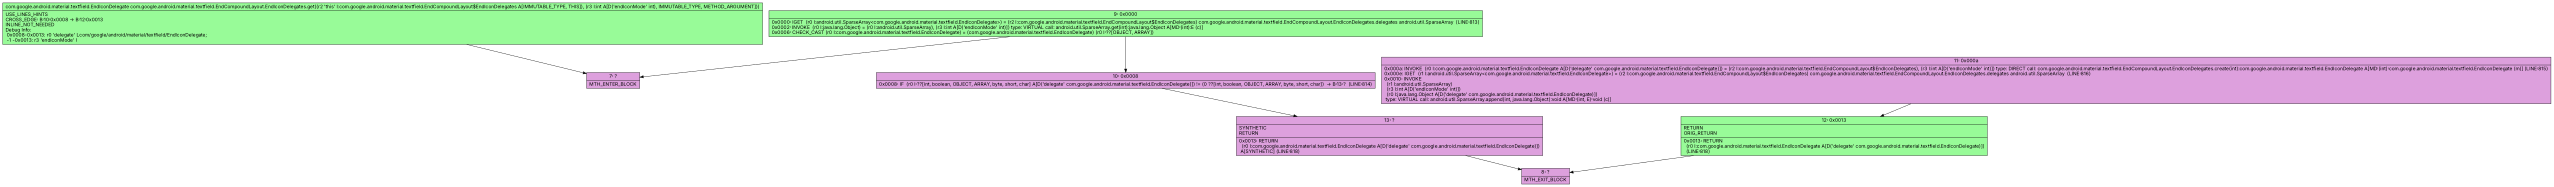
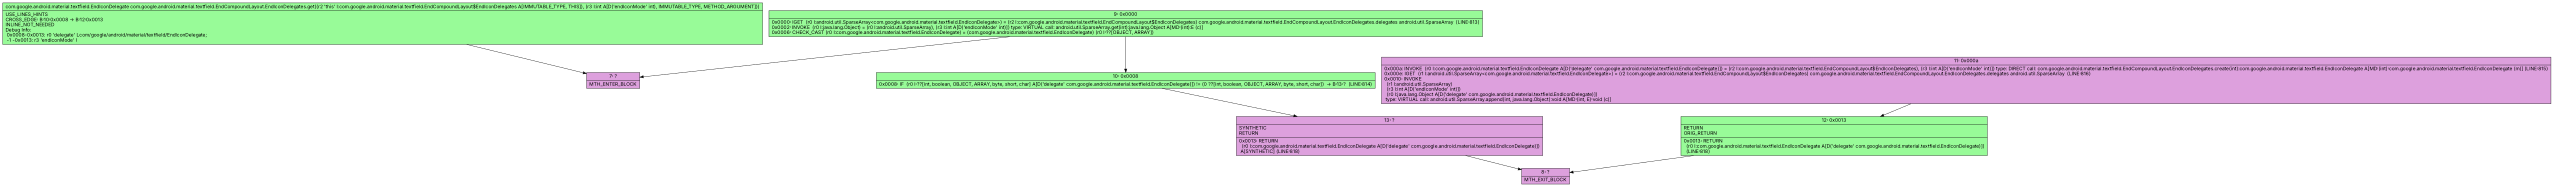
node "10: 0x0008": fillcolor plum -> palegreen
